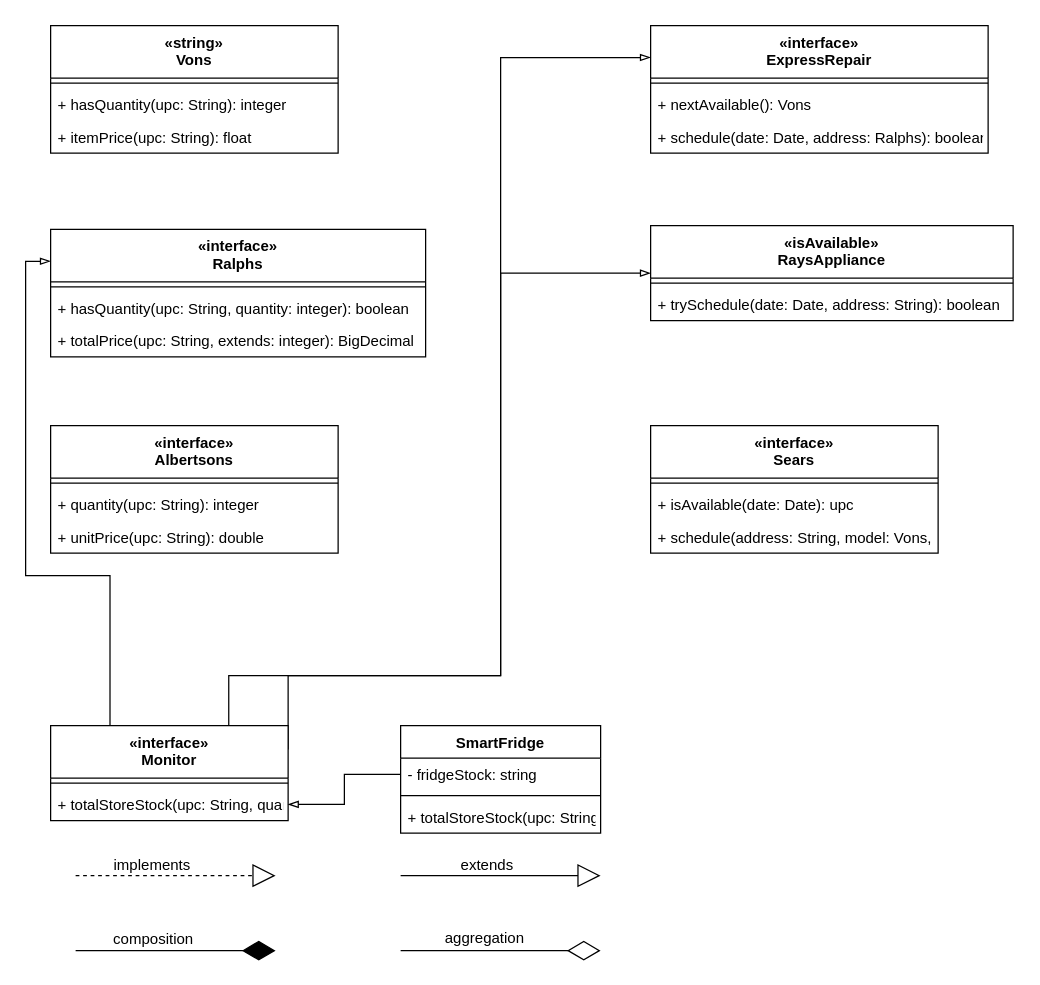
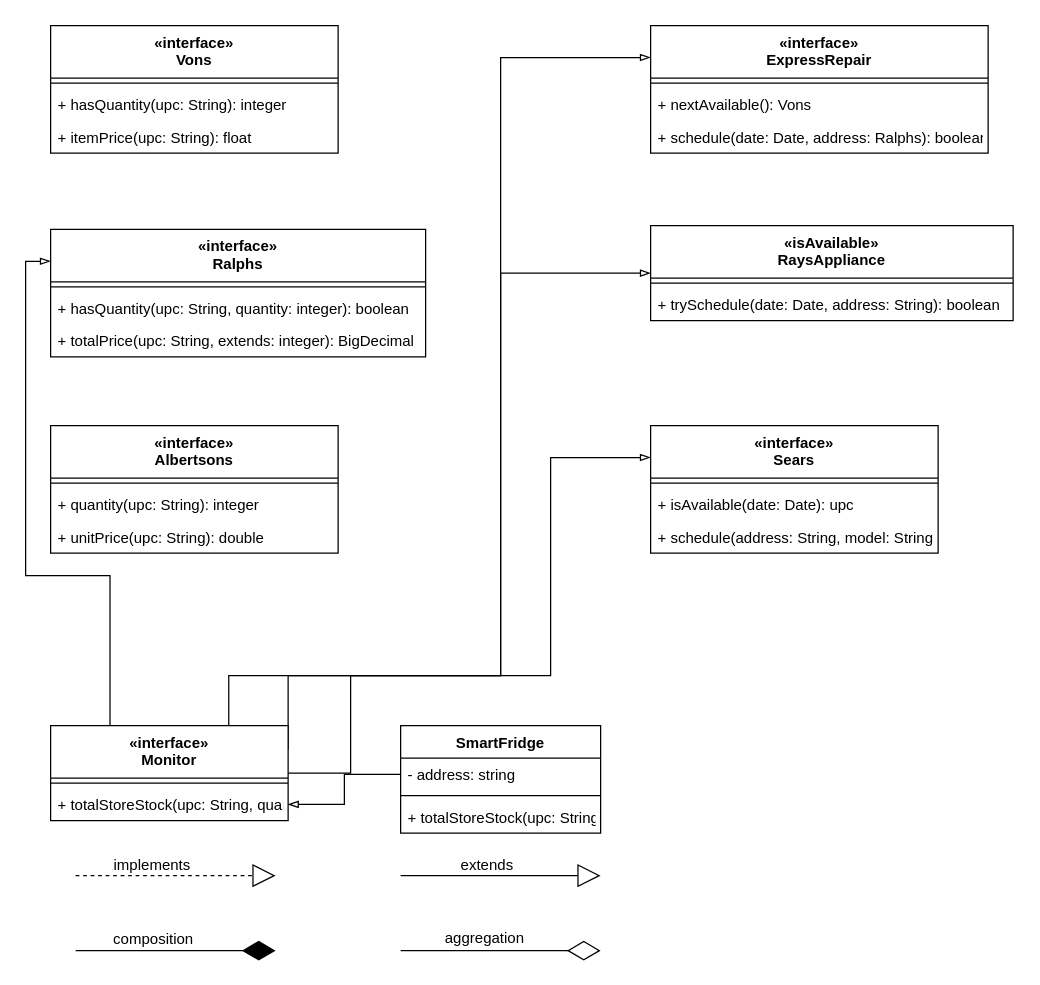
node "«string» Vons": label "«string» Vons" -> "«interface» Vons"
node "+ schedule(address: String, model: Vons, date: Date)": label "+ schedule(address: String, model: Vons, date: Date)" -> "+ schedule(address: String, model: String, date: Date)"
edge "«interface» Monitor" -> "«interface» Sears": added
node "- fridgeStock: string": label "- fridgeStock: string" -> "- address: string"
